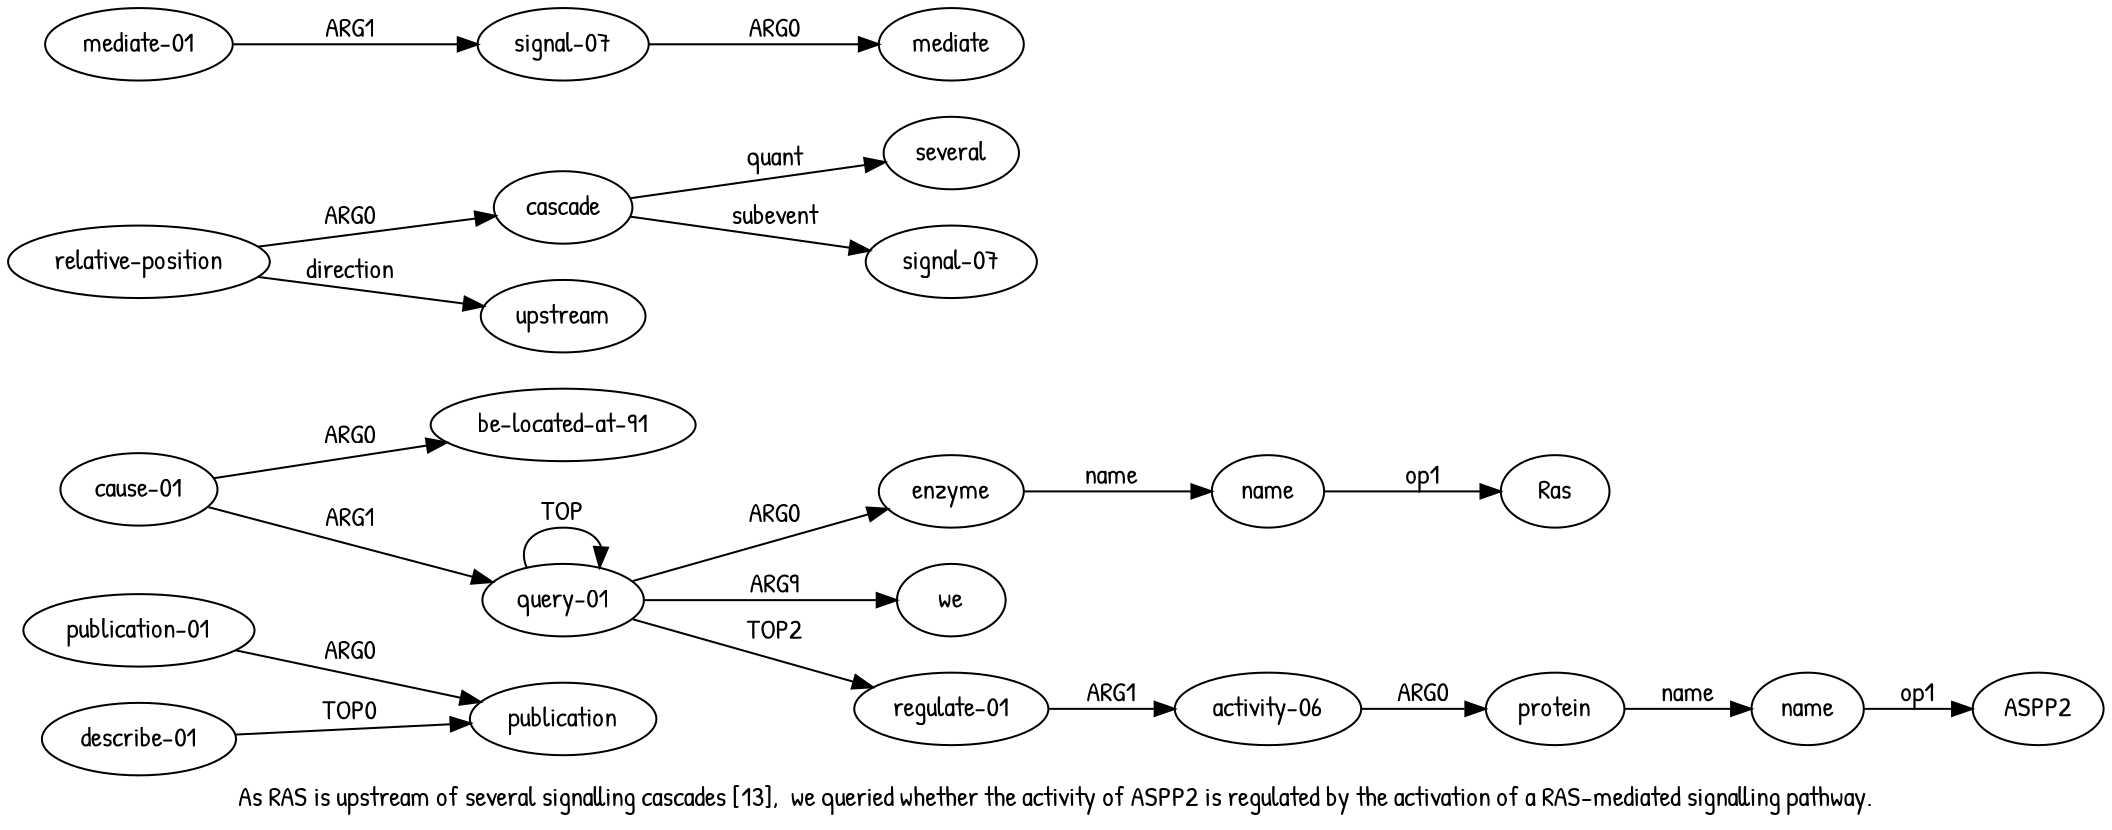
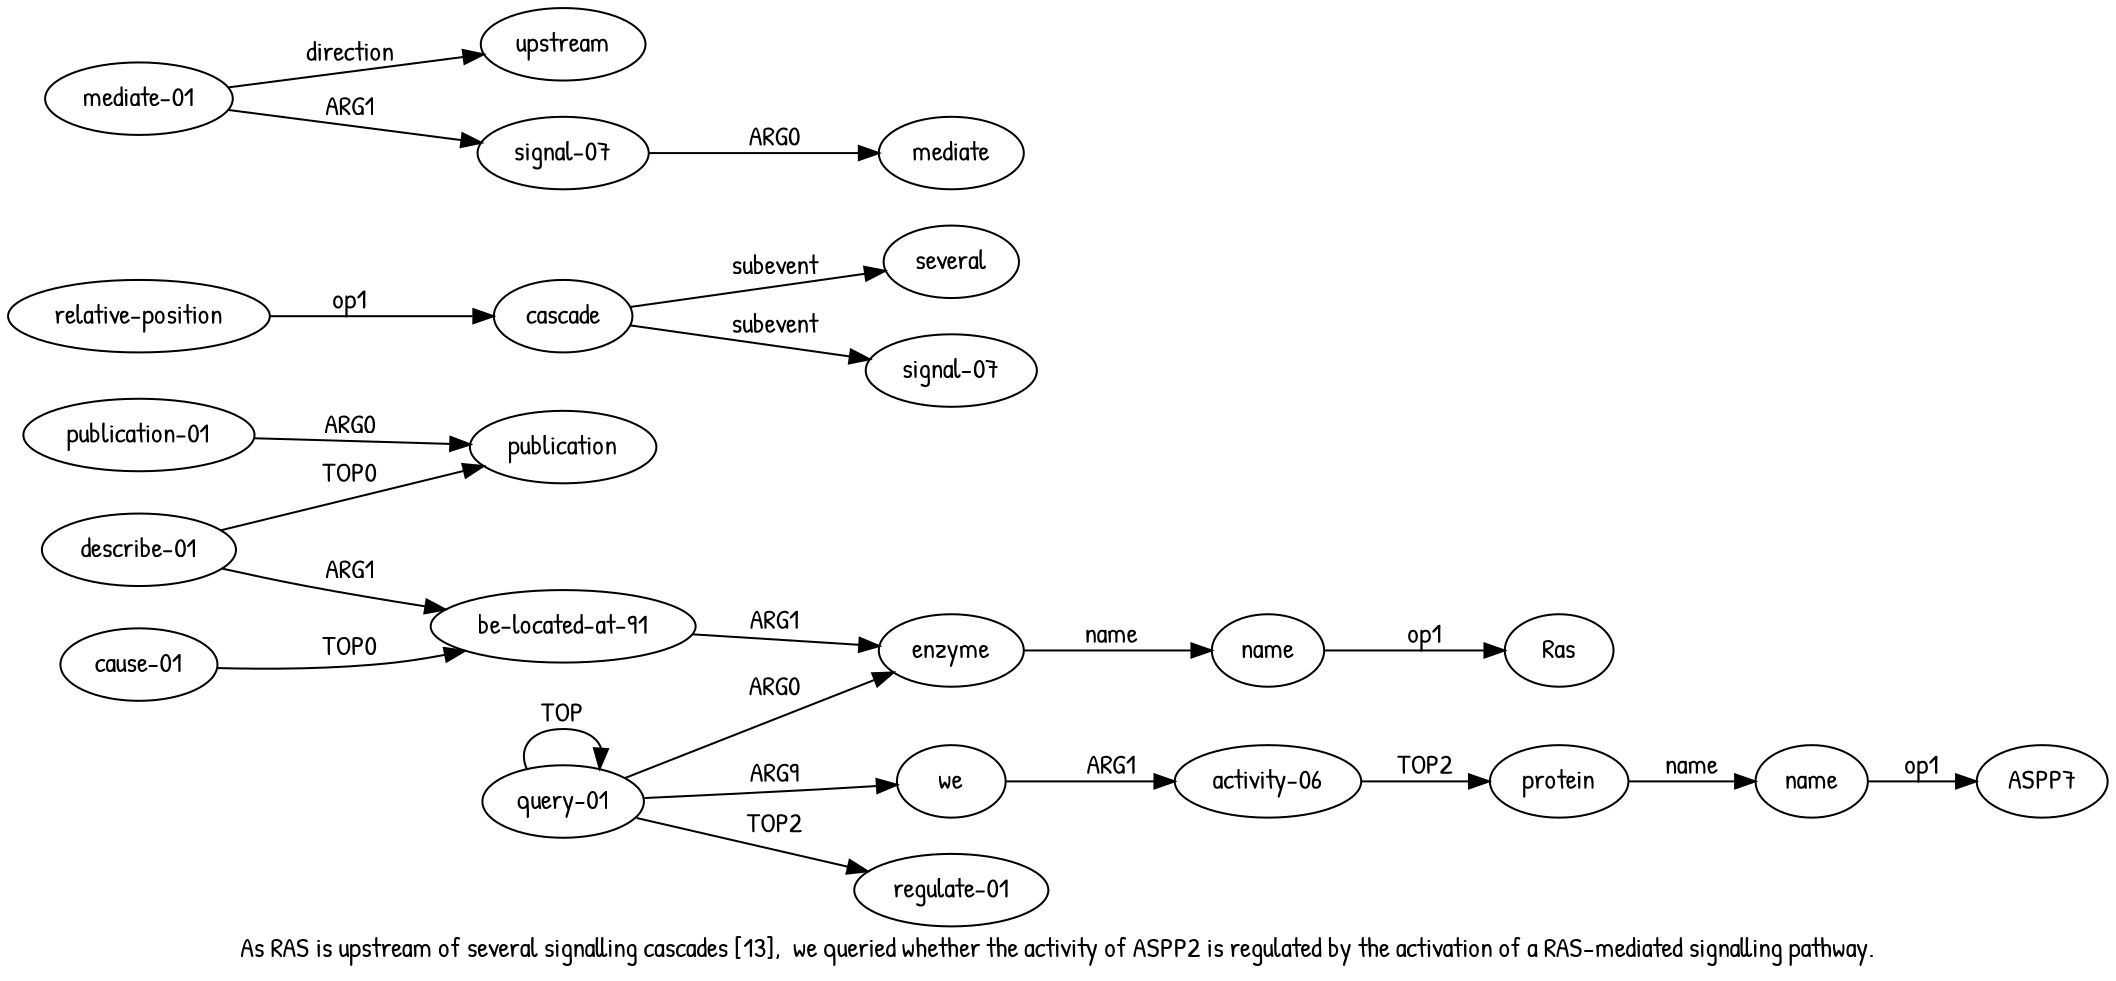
edge "cascade" -> "several": label "quant" -> "subevent"
edge "relative-position" -> "cascade": label "ARG0" -> "op1"
edge "relative-position" -> "upstream": now "mediate-01" -> "upstream"
edge "cause-01" -> "be-located-at-91": label "ARG0" -> "TOP0"
edge "cause-01" -> "query-01": removed, label "ARG1"
edge "describe-01" -> "be-located-at-91": added, label "ARG1"
edge "be-located-at-91" -> "enzyme": added, label "ARG1"
edge "activity-06" -> "protein": label "ARG0" -> "TOP2"
edge "regulate-01" -> "activity-06": now "we" -> "activity-06"
node "ASPP2": label "ASPP2" -> "ASPP7"
